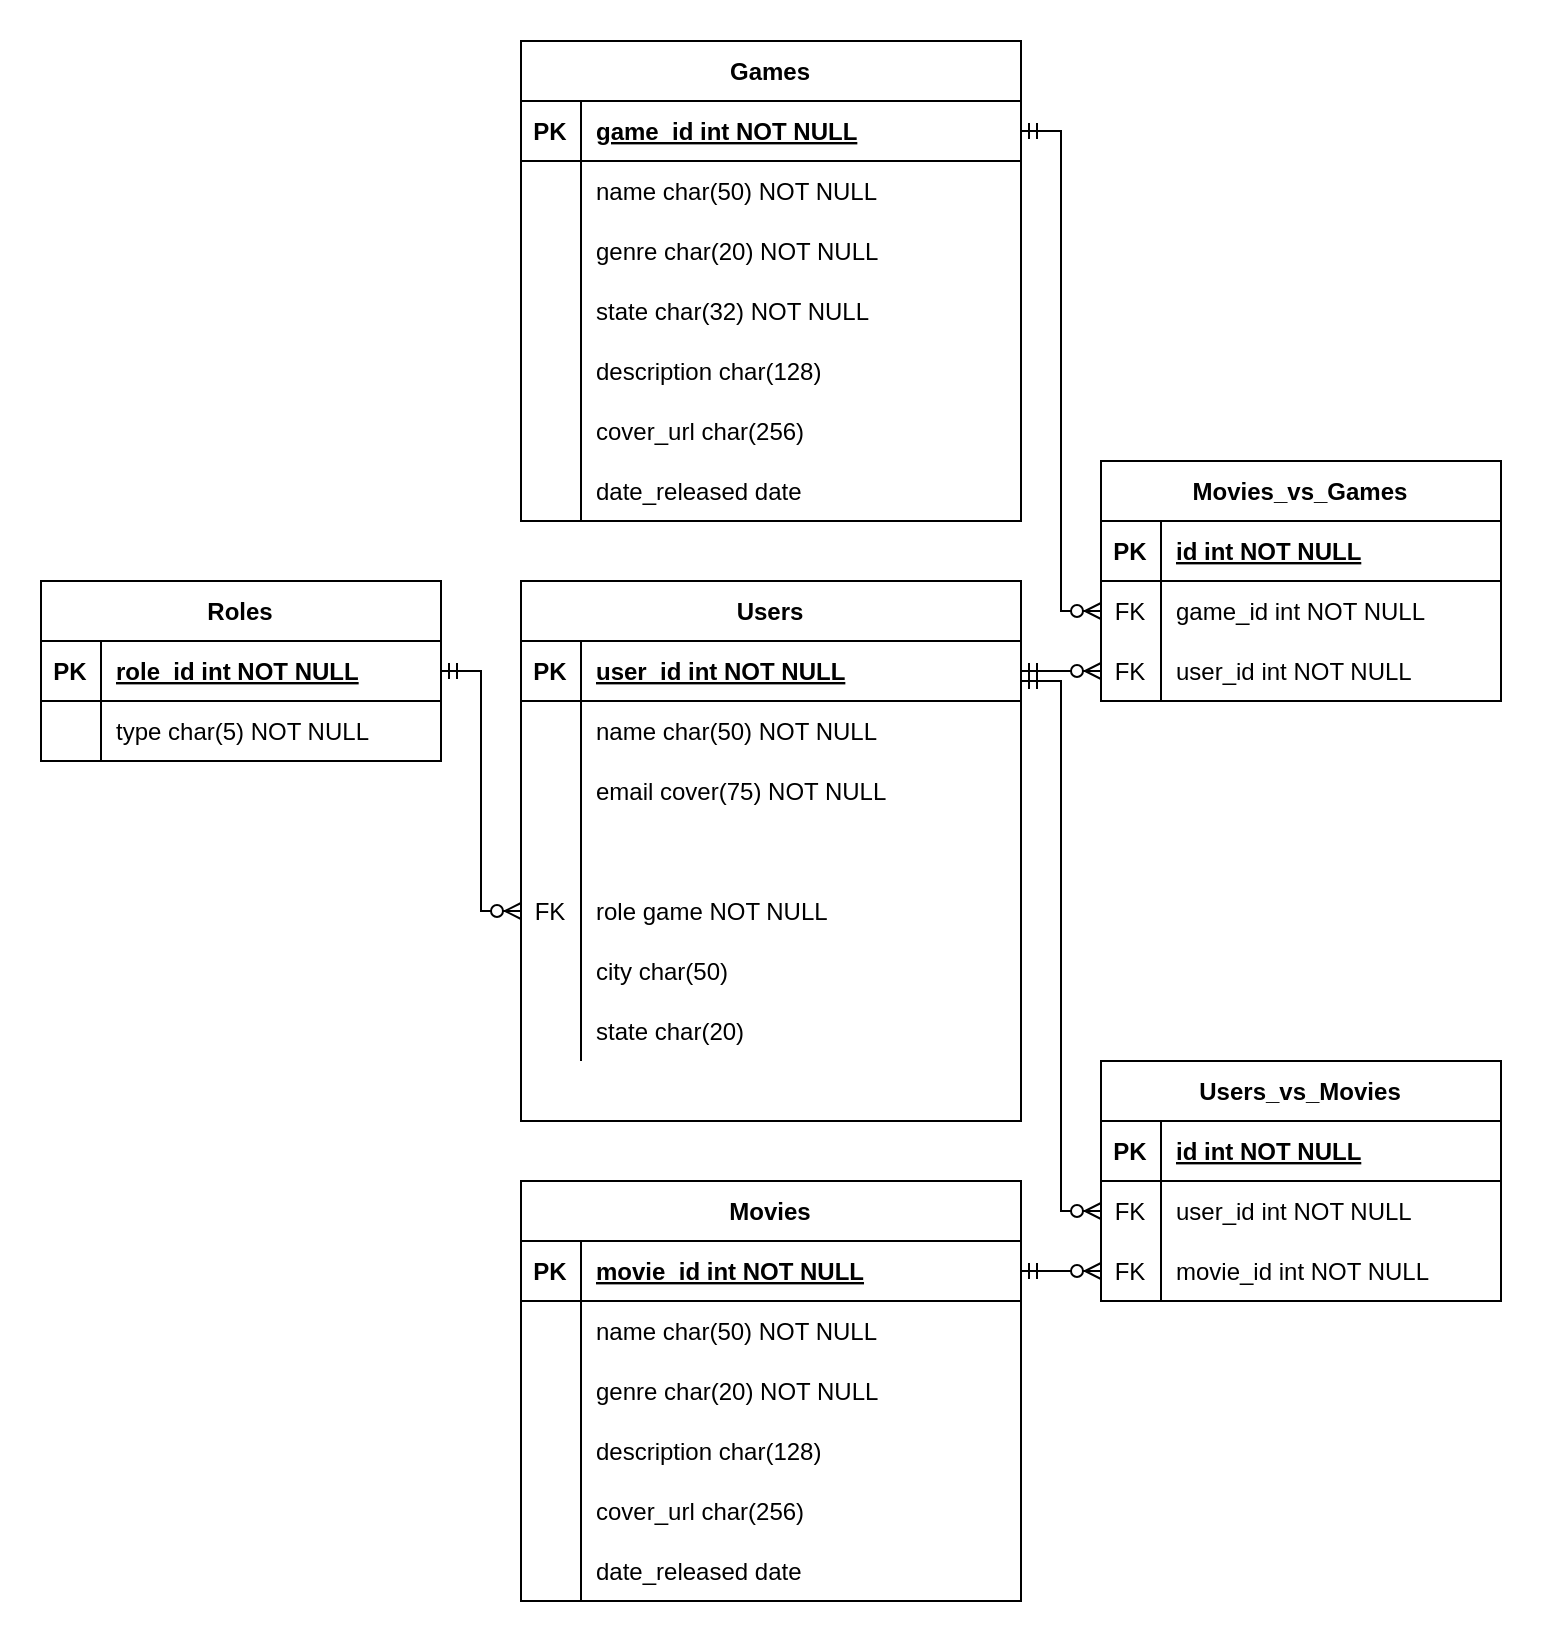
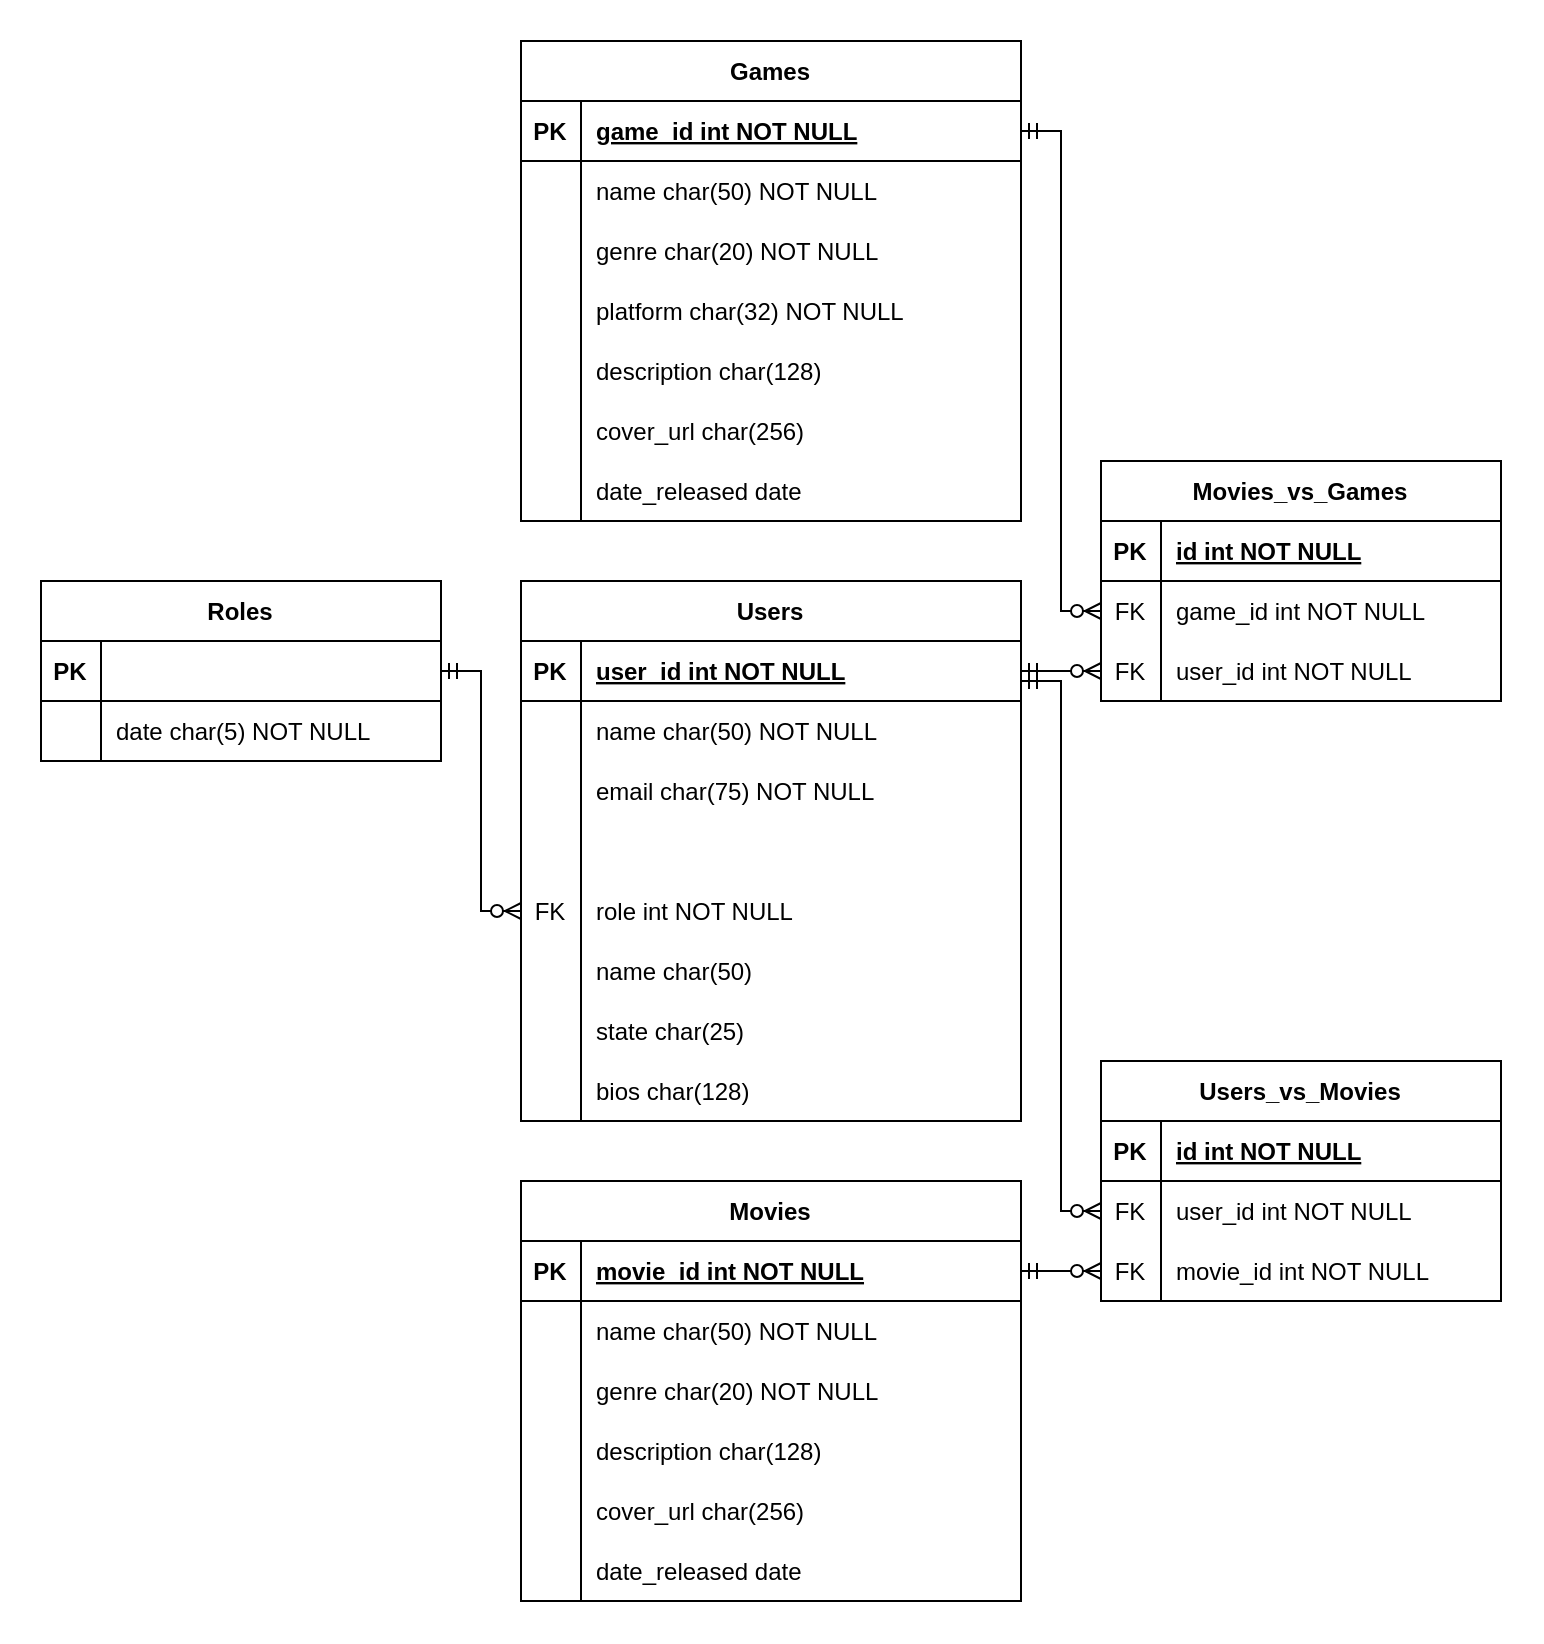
node "state char(32) NOT NULL": label "state char(32) NOT NULL" -> "platform char(32) NOT NULL"
node "role_id int NOT NULL": removed
node "type char(5) NOT NULL": label "type char(5) NOT NULL" -> "date char(5) NOT NULL"
node "email cover(75) NOT NULL": label "email cover(75) NOT NULL" -> "email char(75) NOT NULL"
node "role game NOT NULL": label "role game NOT NULL" -> "role int NOT NULL"
node "city char(50)": label "city char(50)" -> "name char(50)"
node "state char(20)": label "state char(20)" -> "state char(25)"
node "bios char(128)": added
